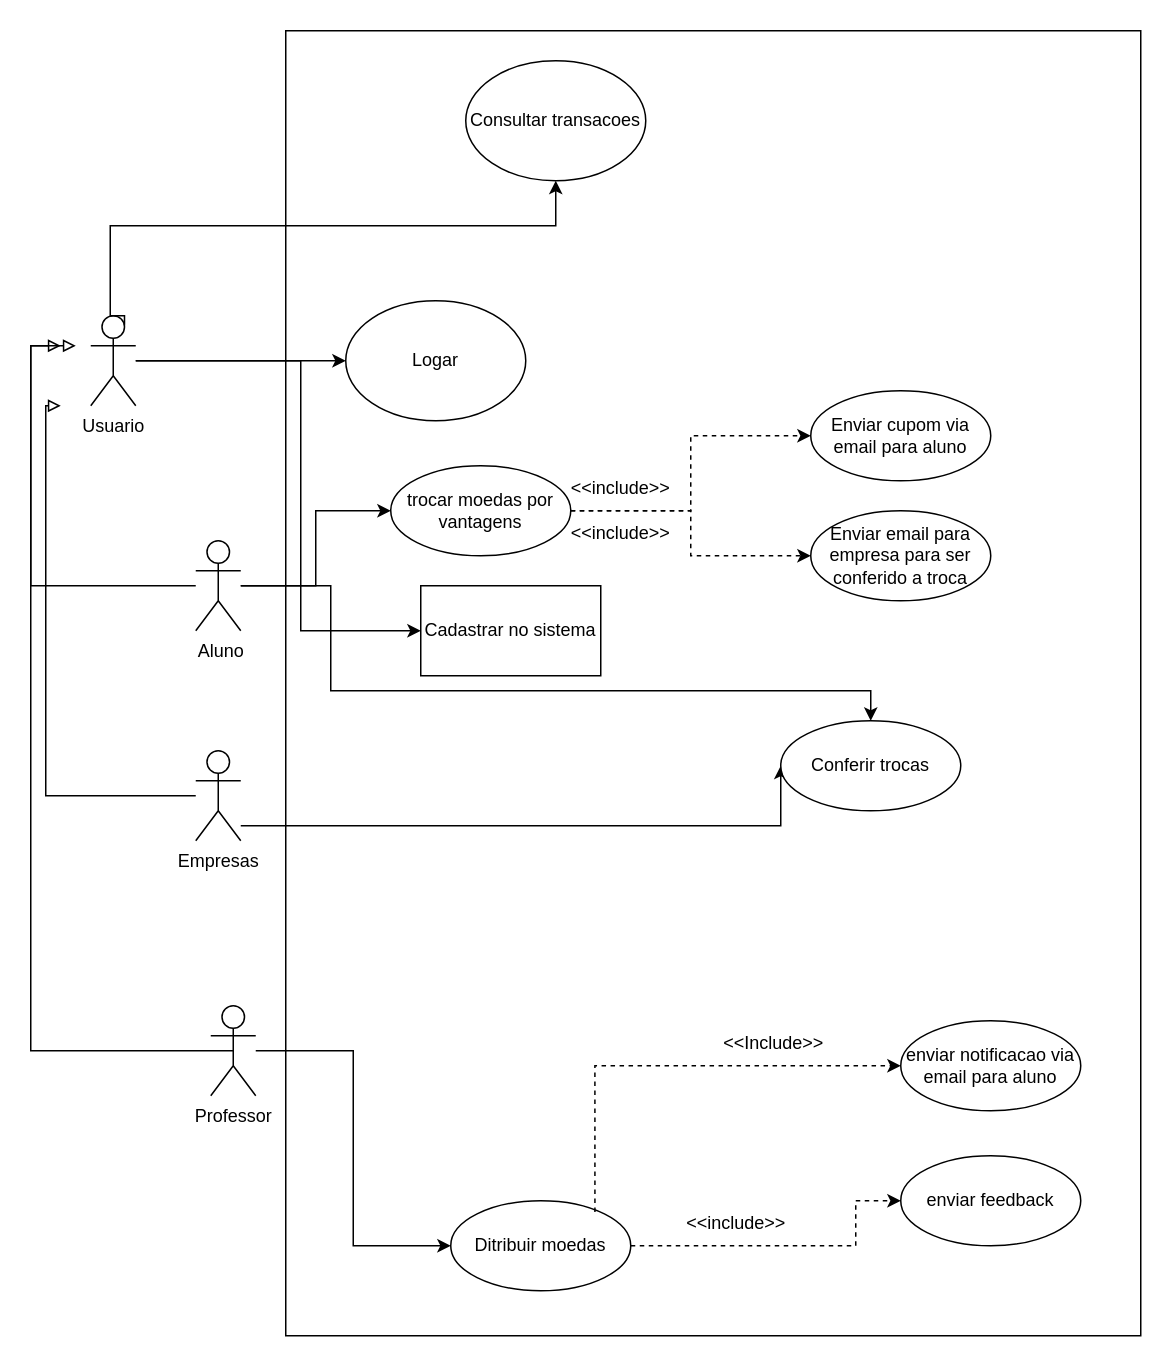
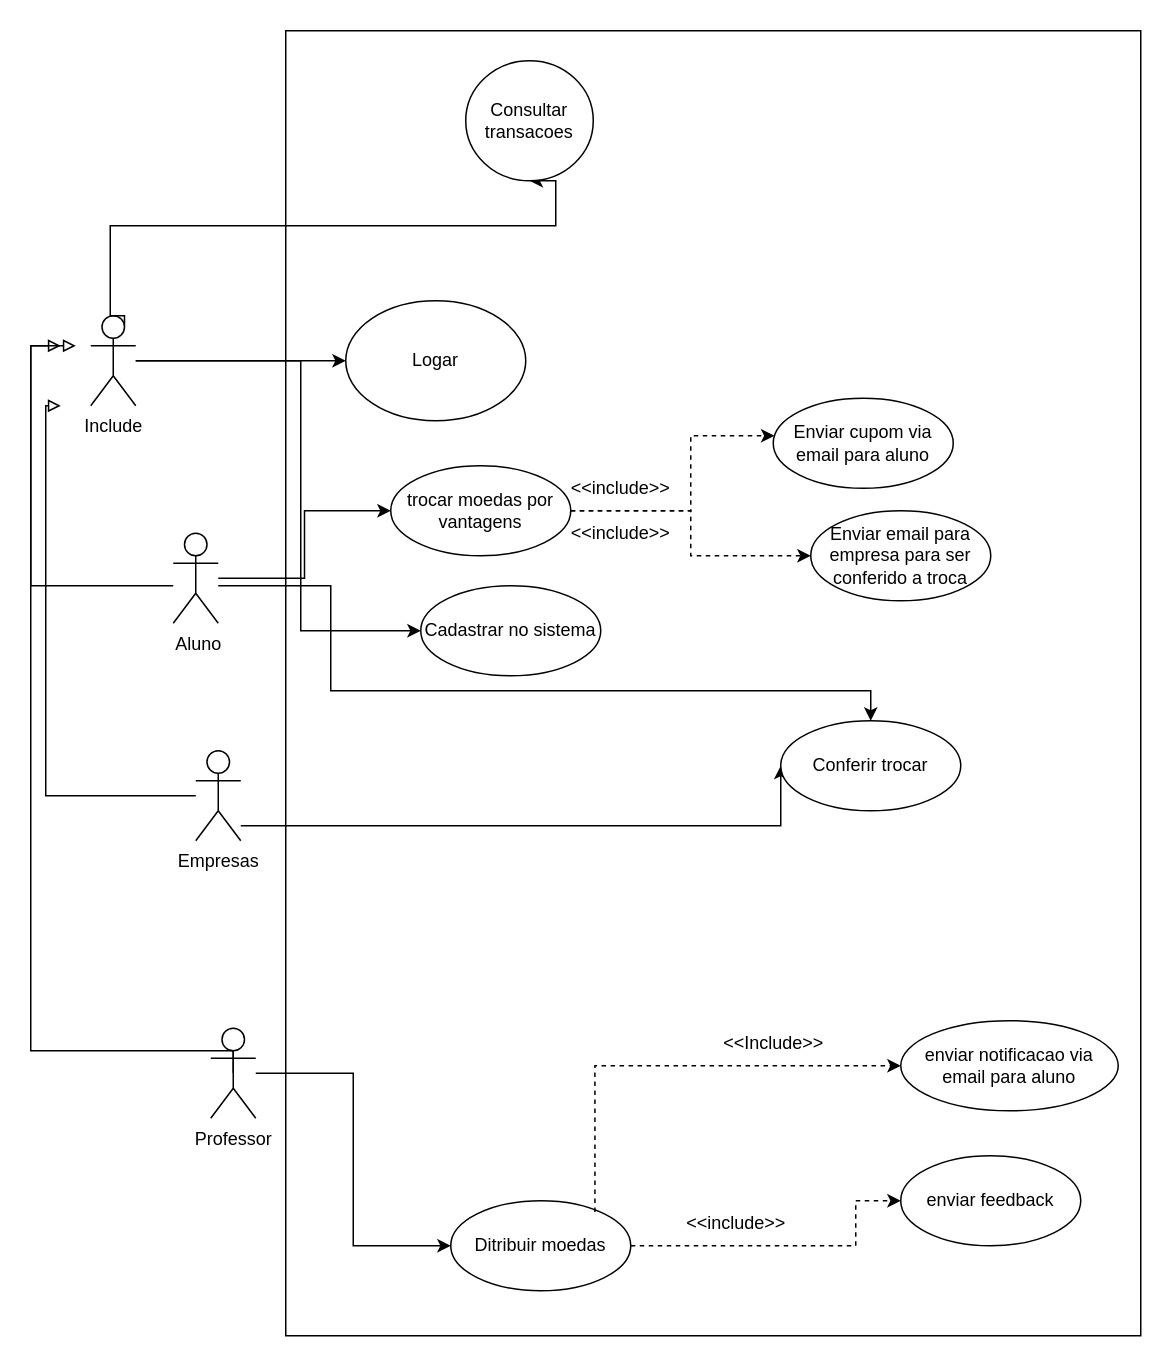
node "Consultar transacoes": size 180x120 -> 128x120
node "Usuario": label "Usuario" -> "Include"
node "Enviar cupom via email para aluno": moved (901, 436) -> (863, 443)
node "Aluno": moved (218, 586) -> (196, 578)
node "Cadastrar no sistema": shape rectangle -> ellipse
node "Conferir trocas": label "Conferir trocas" -> "Conferir trocar"
node "Professor": moved (233, 1051) -> (233, 1073)
node "enviar notificacao via email para aluno": size 180x90 -> 218x90
